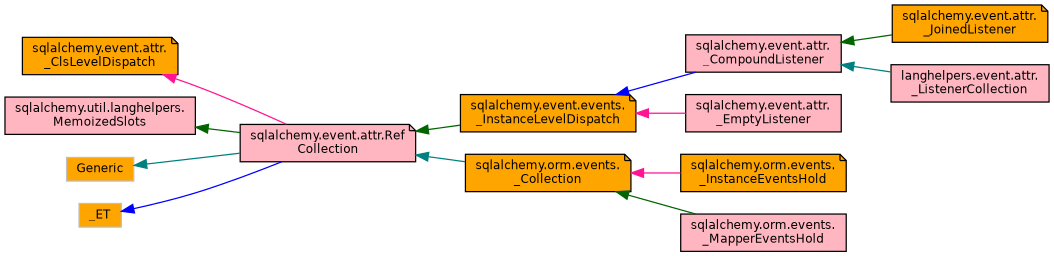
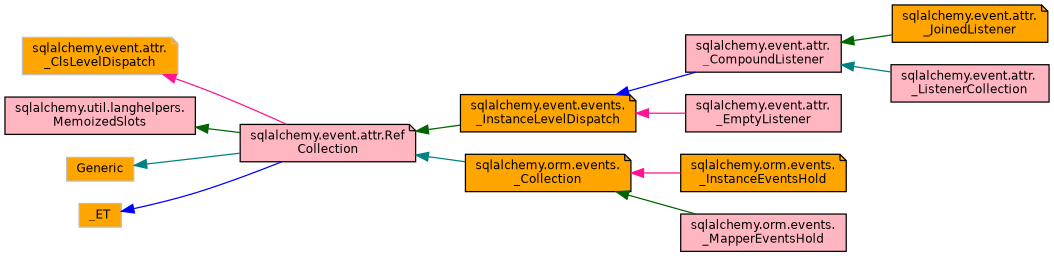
node "sqlalchemy.event.attr. _ClsLevelDispatch": color black -> grey75
node "langhelpers.event.attr. _ListenerCollection": label "langhelpers.event.attr. _ListenerCollection" -> "sqlalchemy.event.attr. _ListenerCollection"
